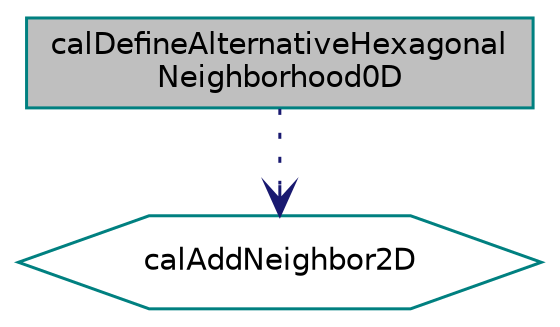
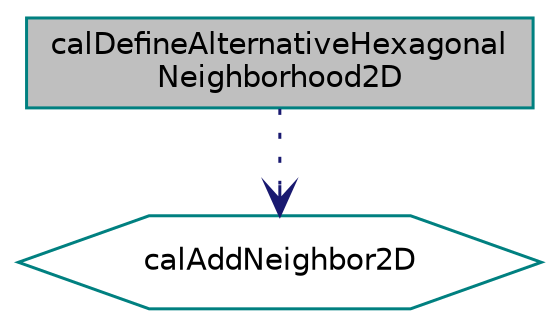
node "calDefineAlternativeHexagonal Neighborhood0D": label "calDefineAlternativeHexagonal Neighborhood0D" -> "calDefineAlternativeHexagonal Neighborhood2D"
